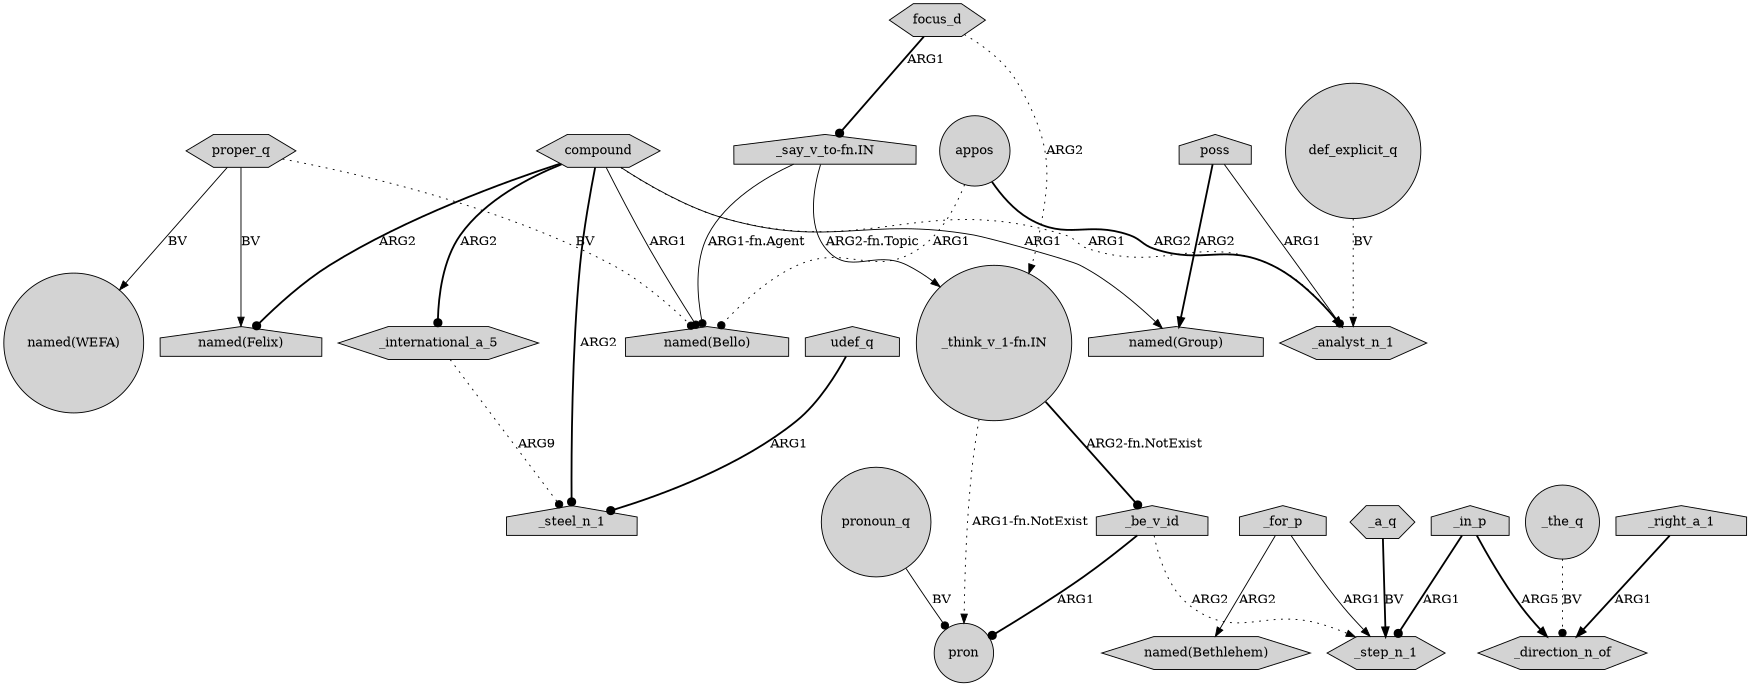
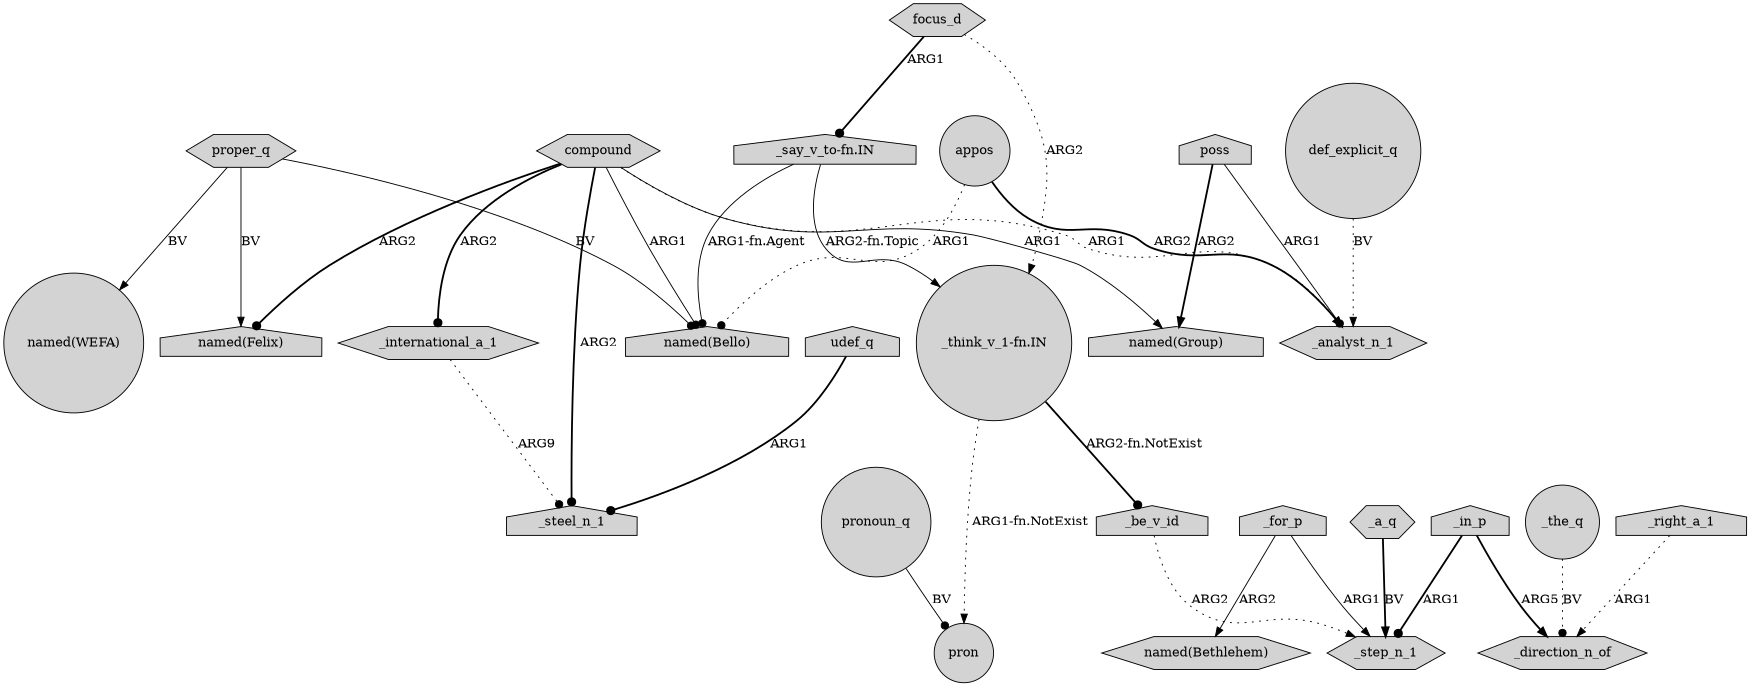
edge "proper_q" -> "named(Bello)": style dotted -> solid
node "_international_a_5": label "_international_a_5" -> "_international_a_1"
edge "_right_a_1" -> "_direction_n_of": style bold -> dotted
edge "_be_v_id" -> "pron": removed, label "ARG1"
